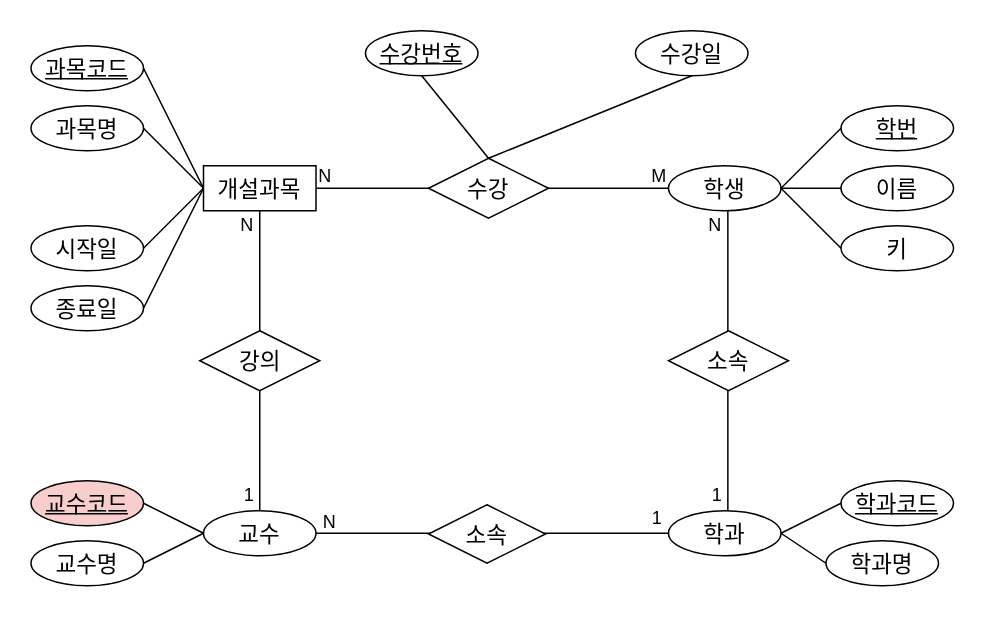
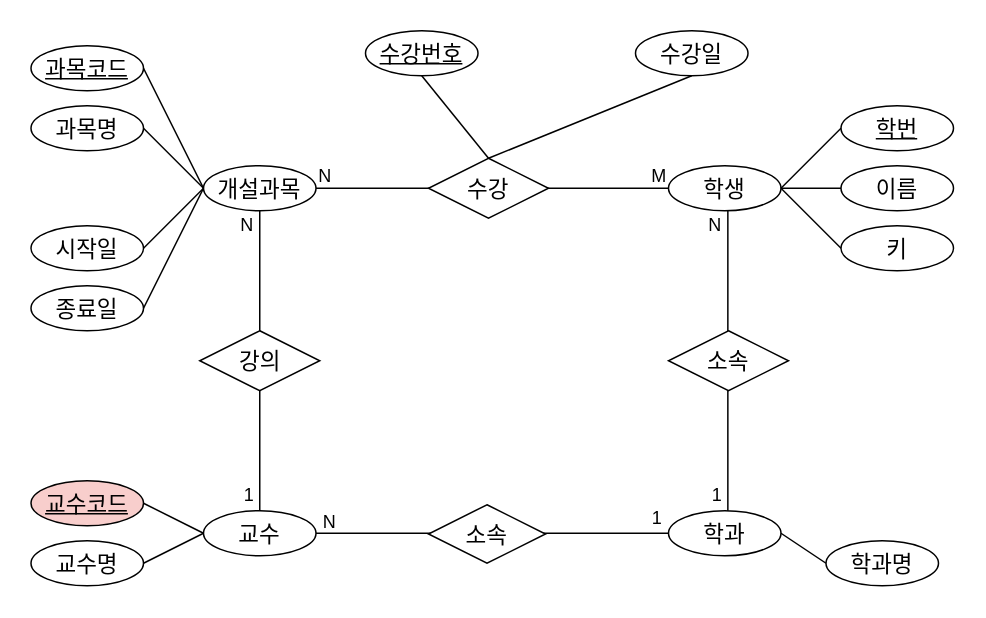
node "개설과목": shape rectangle -> ellipse
node "학과코드": removed
edge "학과코드" -- "학과": removed
